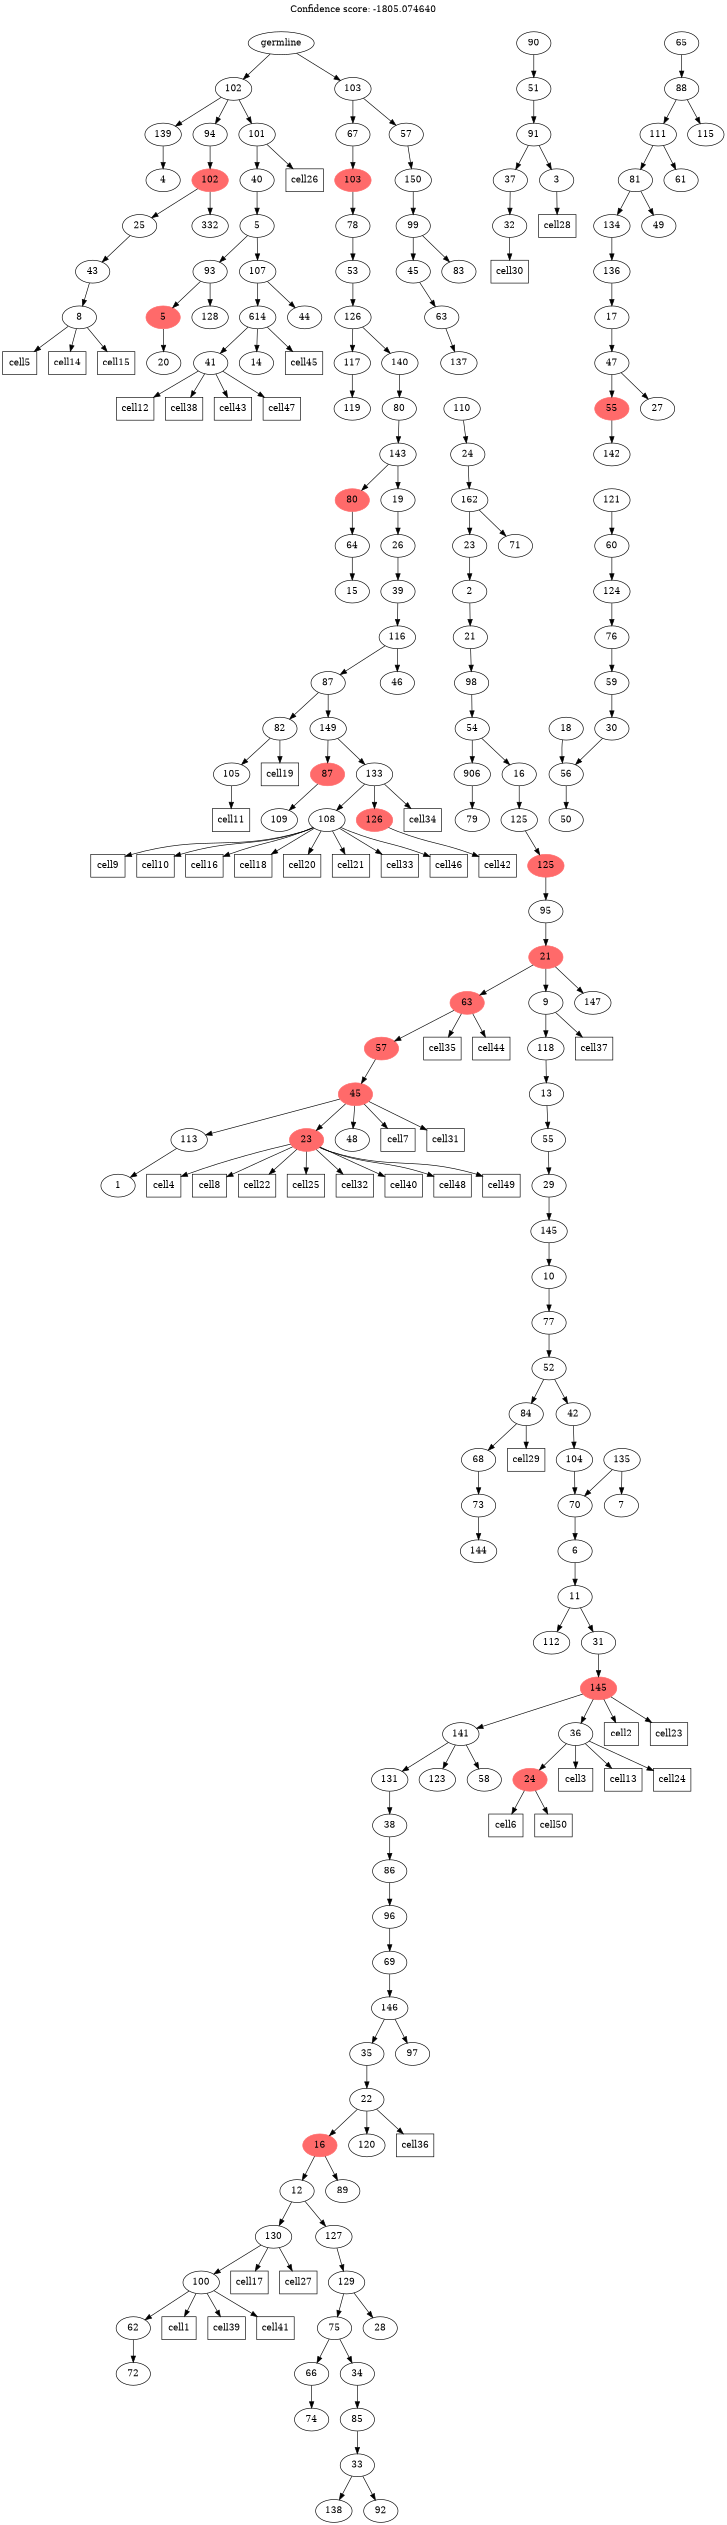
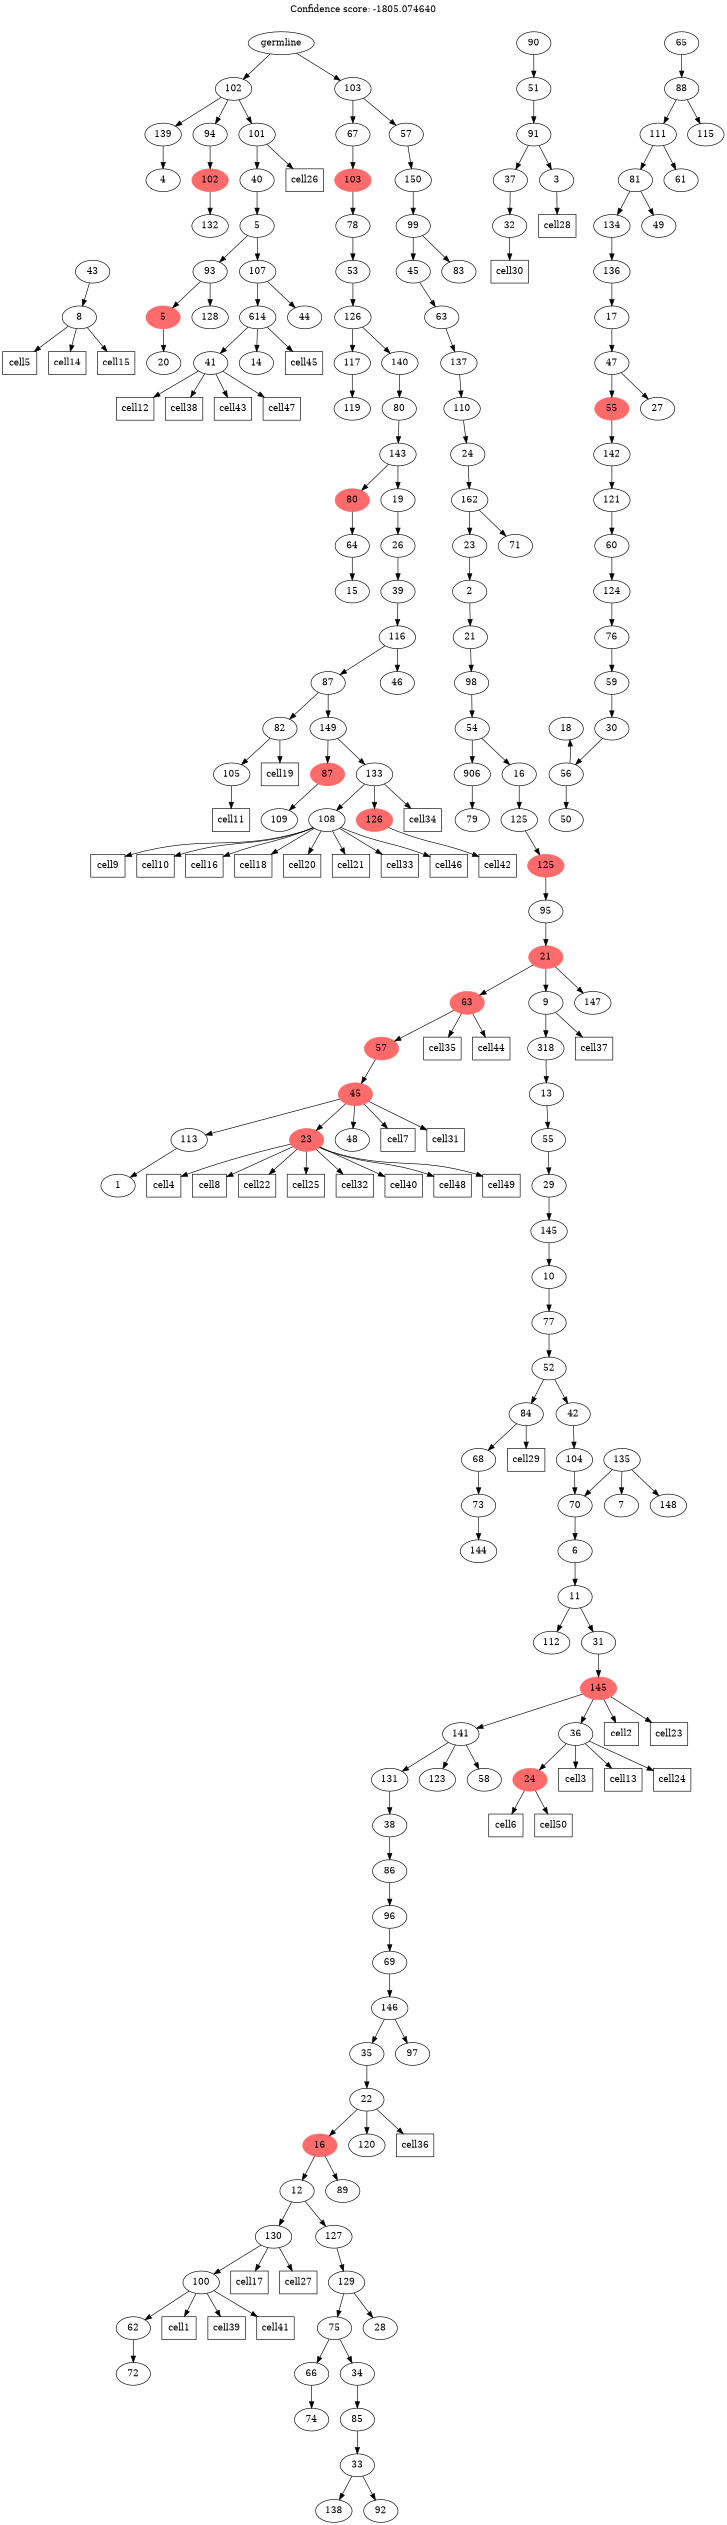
node "25": removed
node "332": label "332" -> "132"
edge "137" -> "110": added
edge "142" -> "121": added
edge "18" -> "56": reversed
node "118": label "118" -> "318"
node "148": added
